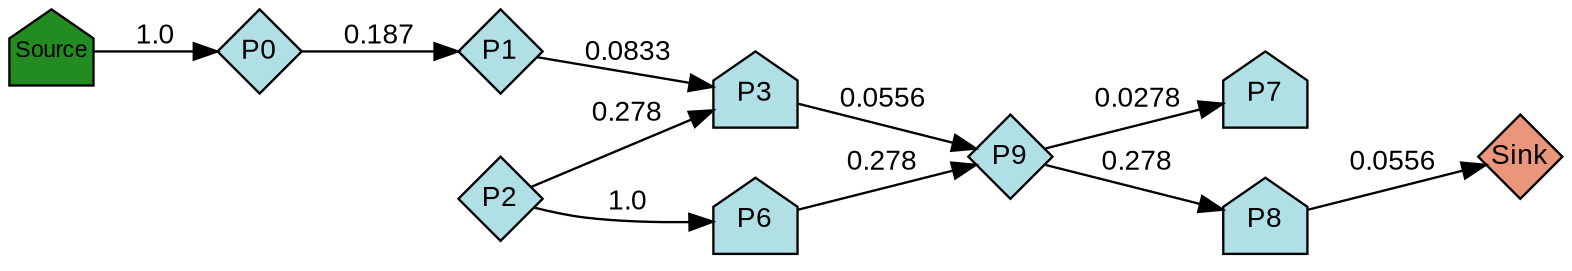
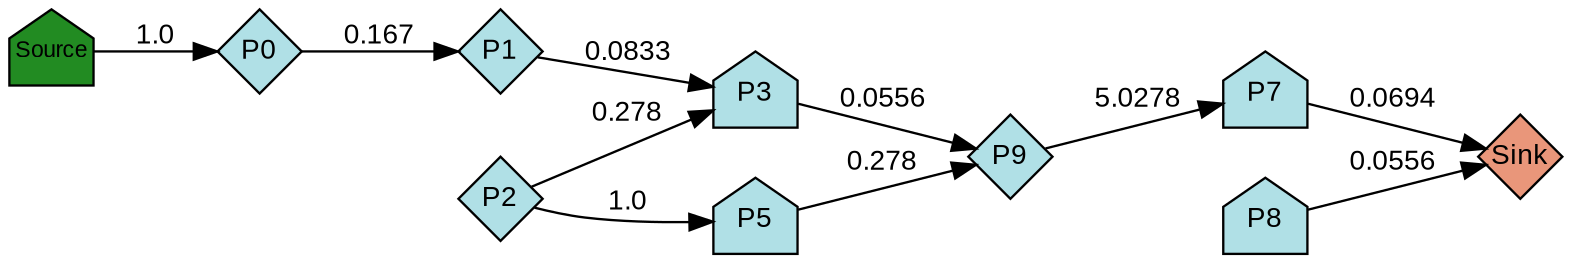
edge "P0" -> "P1": label "0.187" -> "0.167"
edge "P9" -> "P7": label "0.0278" -> "5.0278"
edge "P7" -> "Sink": added, label "0.0694"
edge "P9" -> "P8": removed, label "0.278"
node "P6": label "P6" -> "P5"
